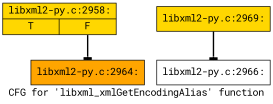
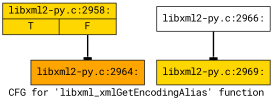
edge "libxml2-py.c:2969:" -> "libxml2-py.c:2966:": reversed
